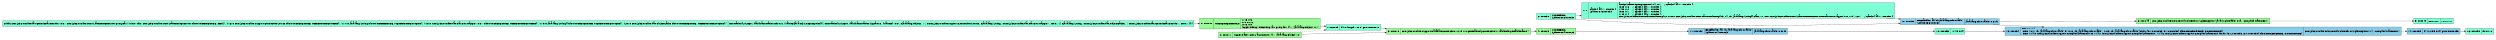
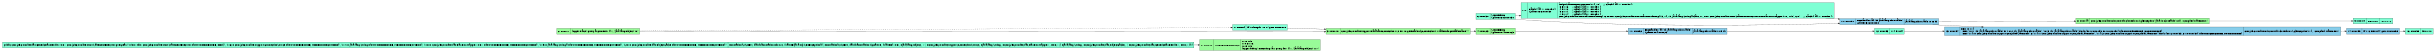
edge "0: 0x0000" -> "1: 0x000f": removed
